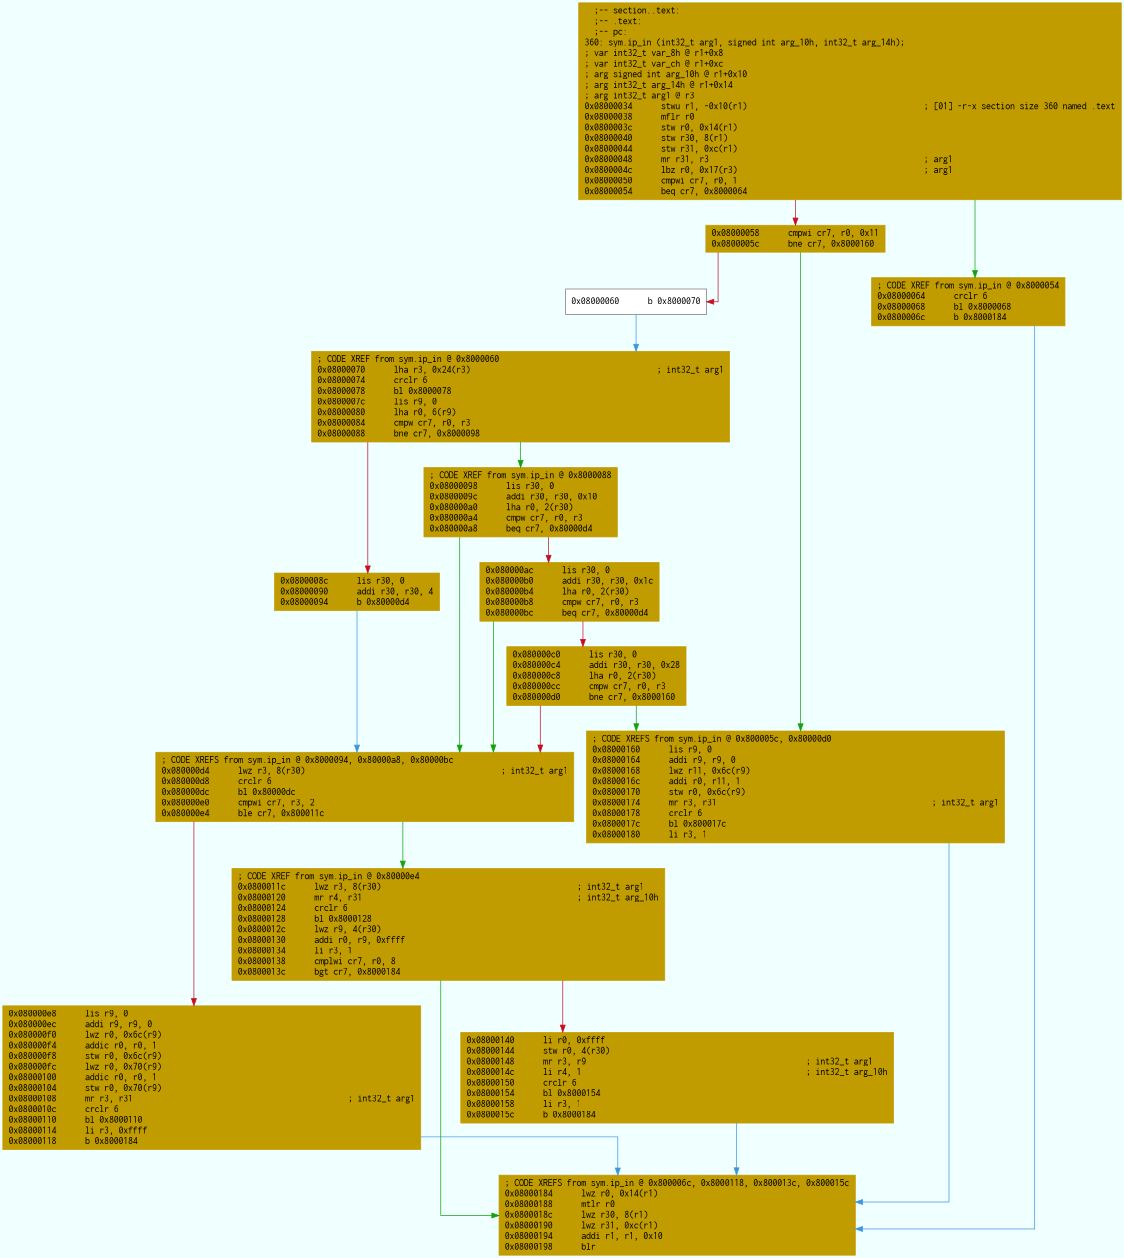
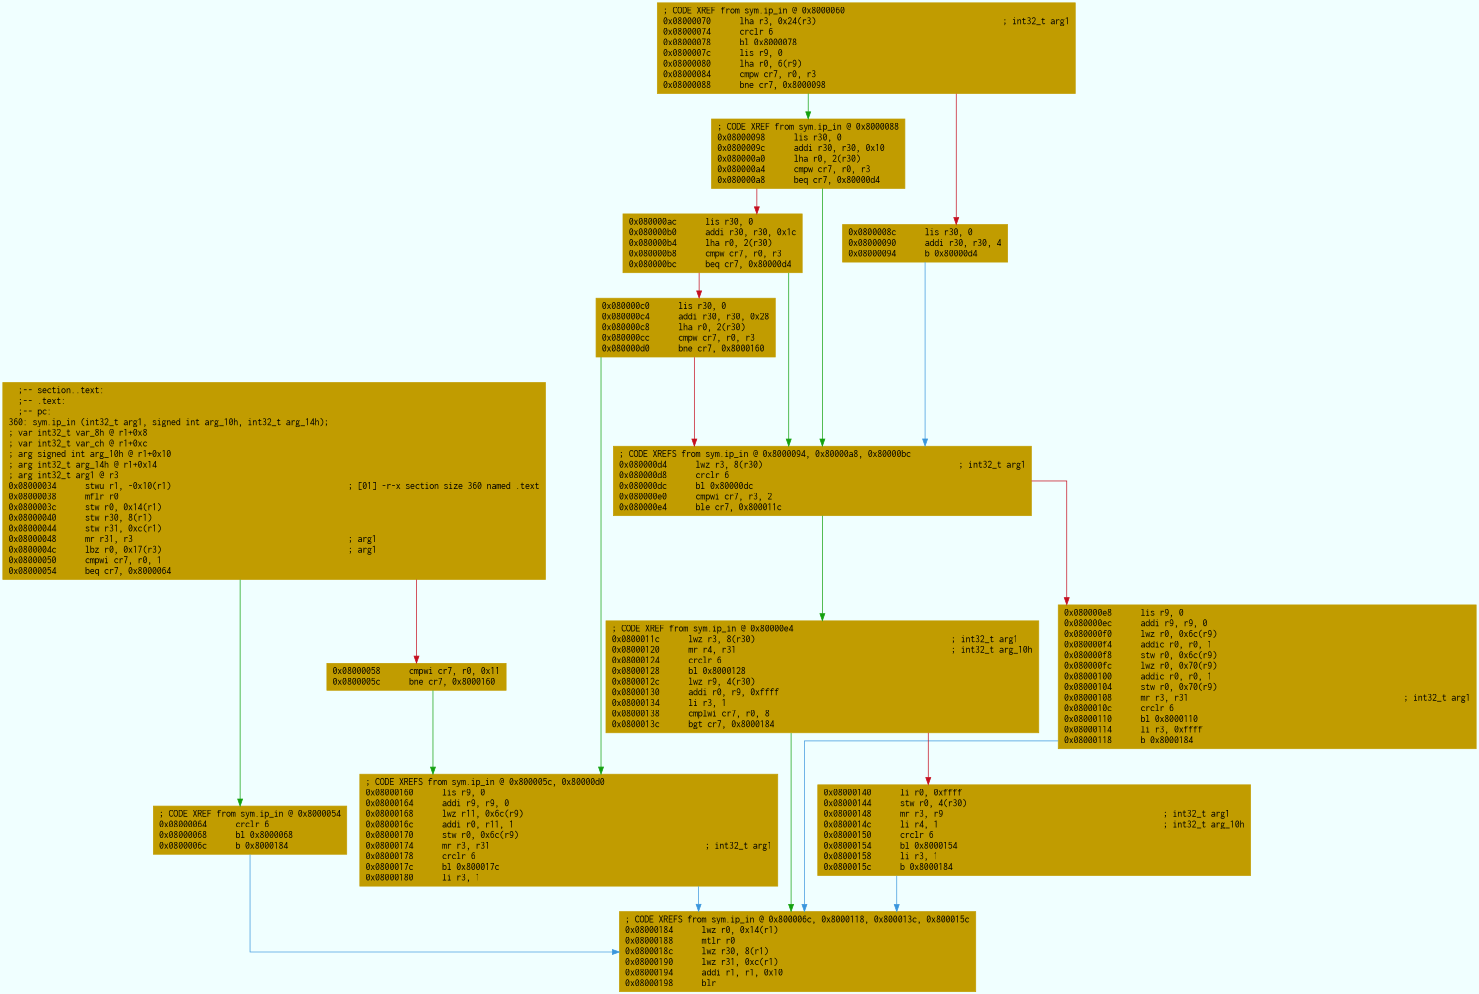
node "0x08000060      b 0x8000070": removed
